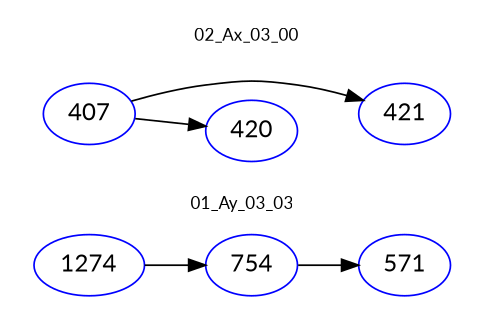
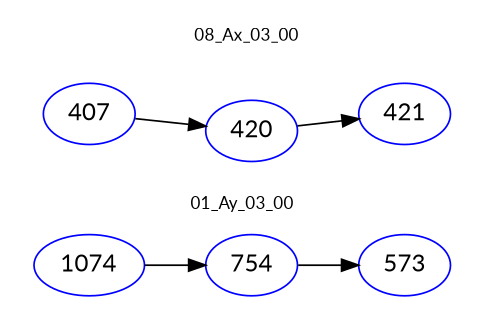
cluster "02_Ax_03_00": label "02_Ax_03_00" -> "08_Ax_03_00"
edge "407" -> "421": now "420" -> "421"
cluster "01_Ay_03_03": label "01_Ay_03_03" -> "01_Ay_03_00"
node "1274": label "1274" -> "1074"
node "571": label "571" -> "573"
